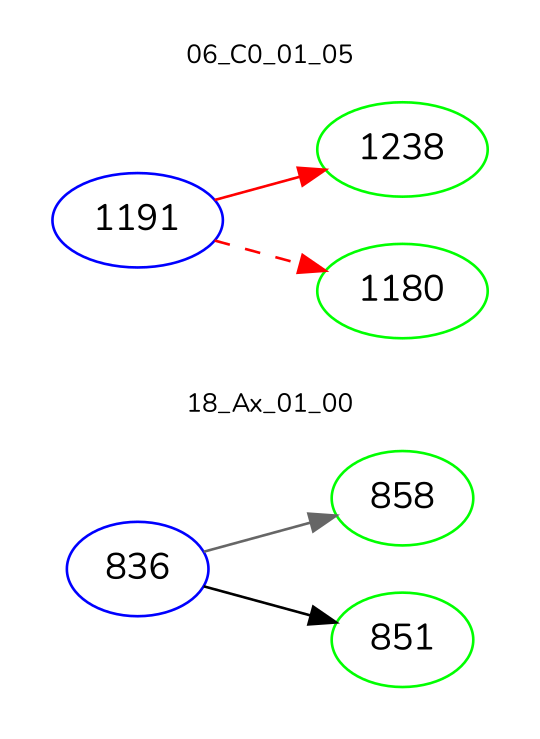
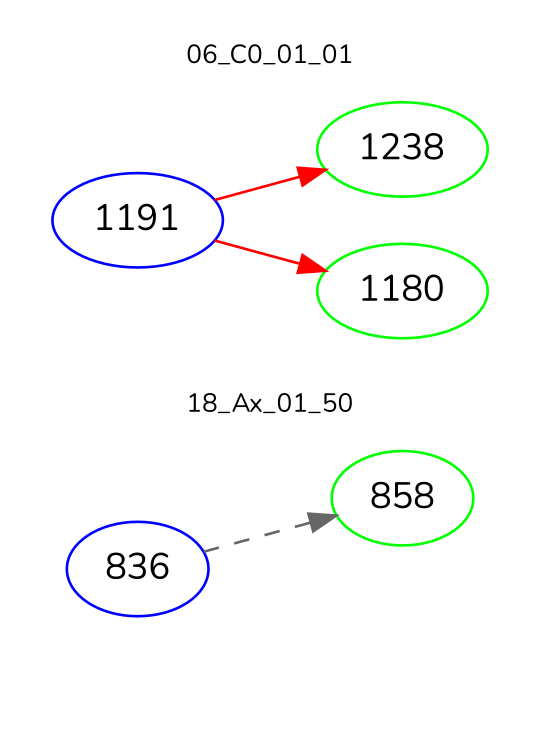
cluster "06_C0_01_05": label "06_C0_01_05" -> "06_C0_01_01"
edge "1191" -> "1180": style dashed -> solid
cluster "18_Ax_01_00": label "18_Ax_01_00" -> "18_Ax_01_50"
edge "836" -> "858": style solid -> dashed
node "851": removed
